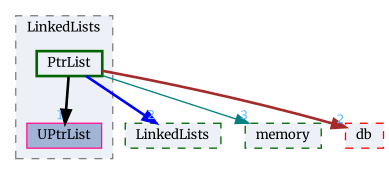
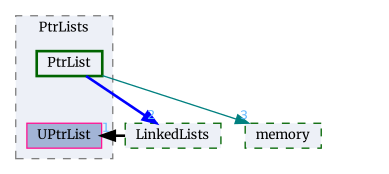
cluster "LinkedLists": label "LinkedLists" -> "PtrLists"
edge "PtrList" -> "UPtrList": now "LinkedLists" -> "UPtrList"
node "db": removed
